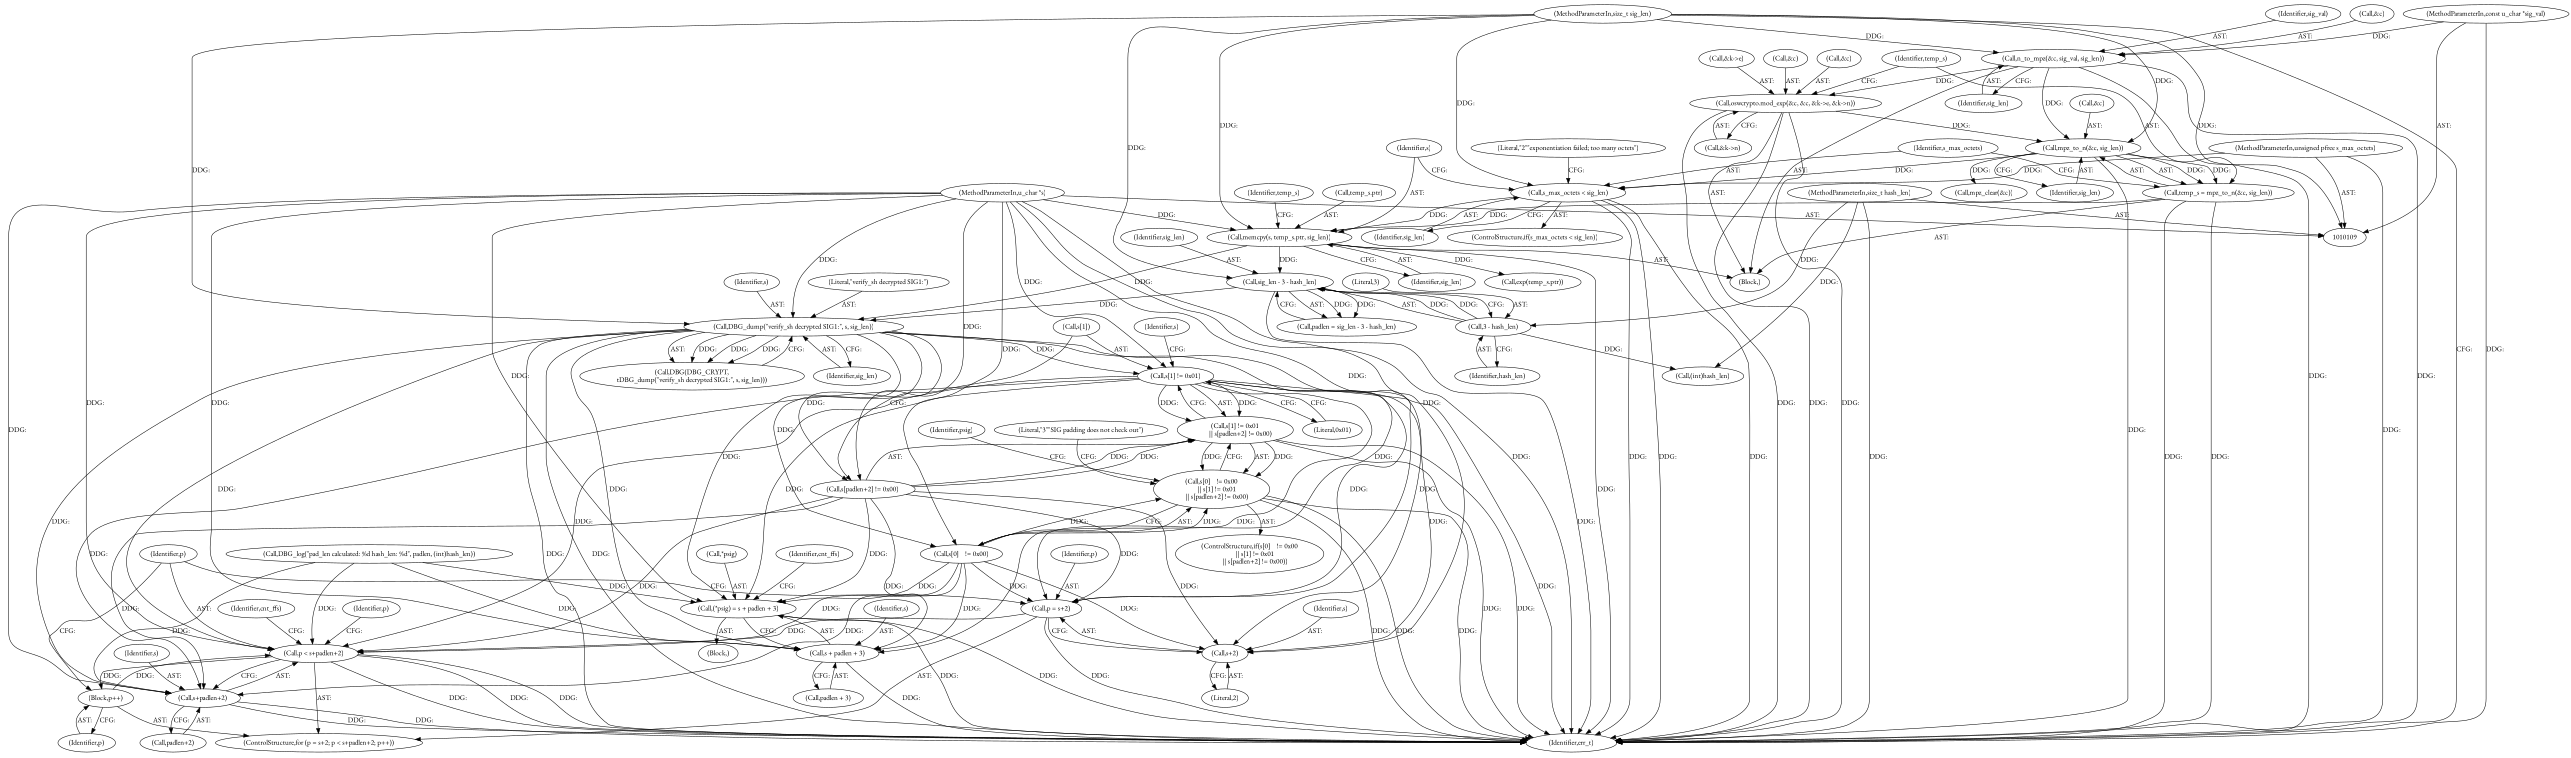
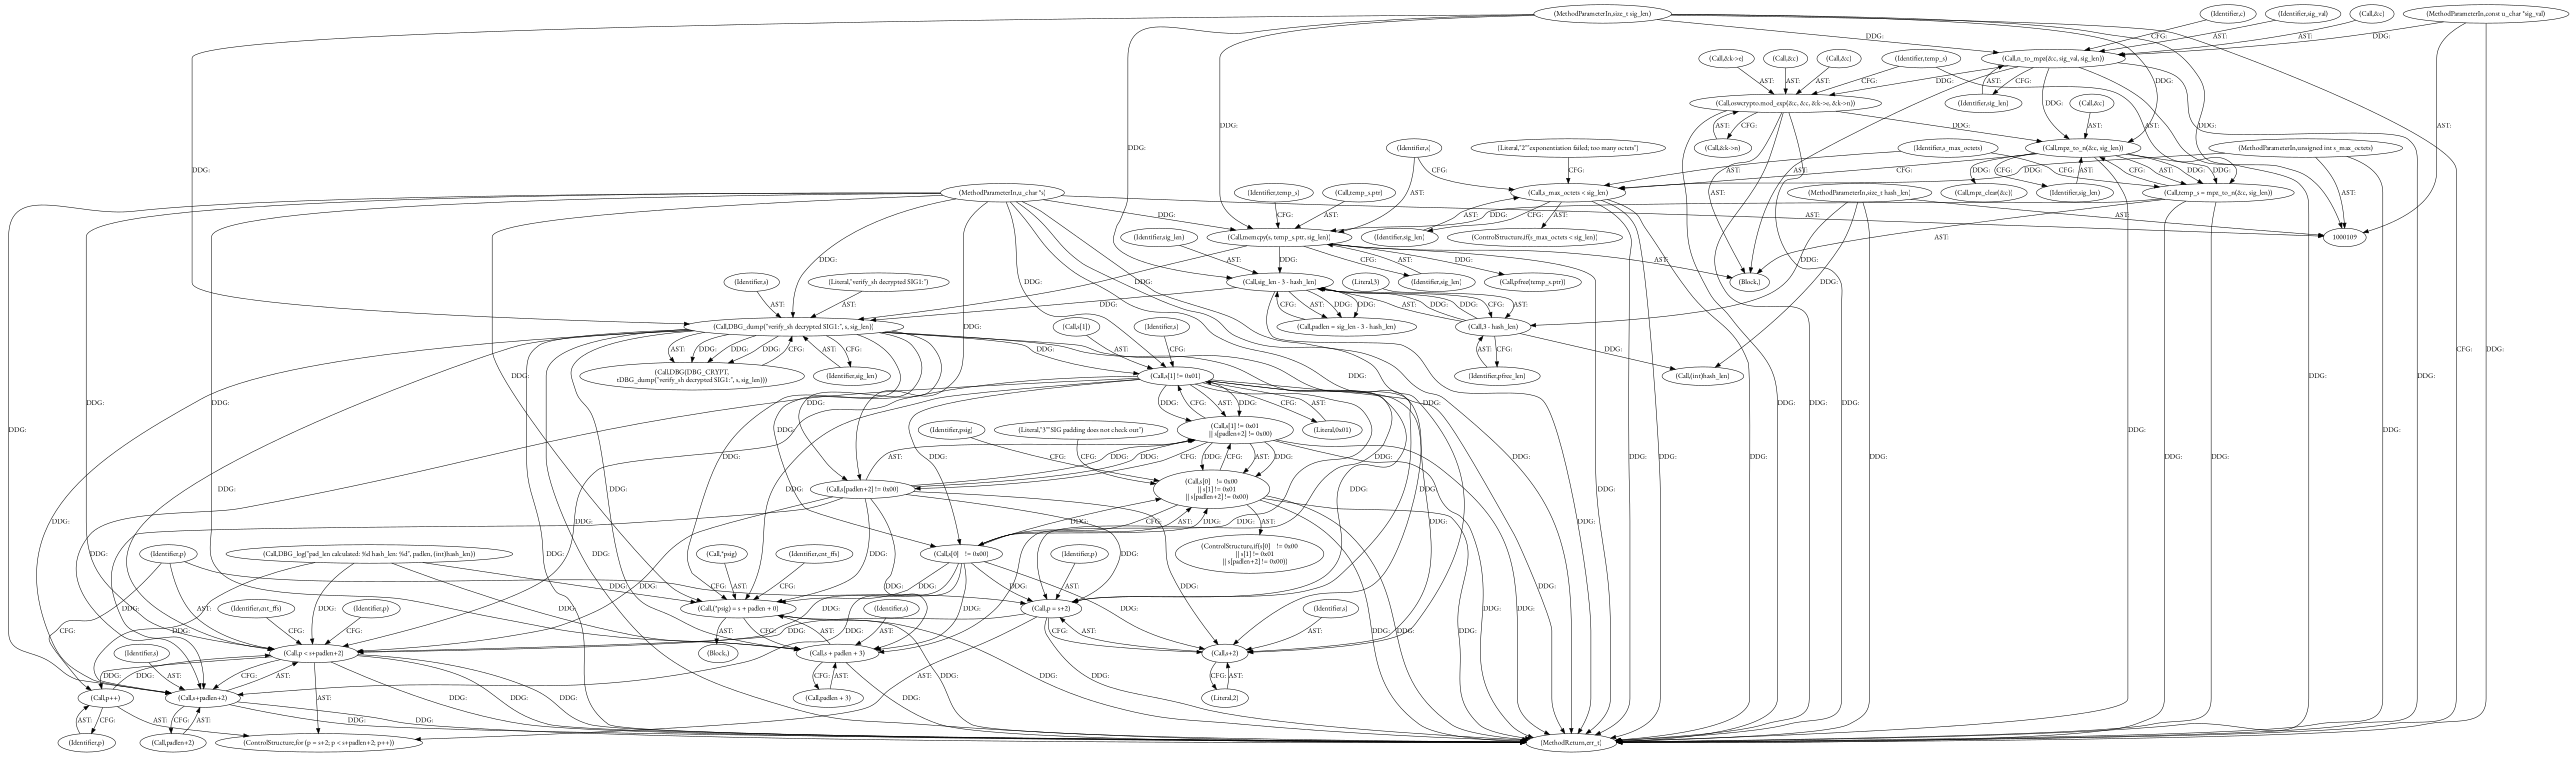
node "(Identifier,c)": added
edge "(MethodParameterIn,size_t sig_len)" -> "(Call,s_max_octets < sig_len)": removed, label "DDG:"
node "(MethodParameterIn,unsigned pfree s_max_octets)": label "(MethodParameterIn,unsigned pfree s_max_octets)" -> "(MethodParameterIn,unsigned int s_max_octets)"
edge "(Call,mpz_to_n(&c, sig_len))" -> "(Call,s_max_octets < sig_len)": label "DDG: " -> "CFG: "
edge "(Call,temp_s = mpz_to_n(&c, sig_len))" -> "(Call,mpz_to_n(&c, sig_len))": label "AST: " -> "CFG: "
edge "(Call,s_max_octets < sig_len)" -> "(Call,memcpy(s, temp_s.ptr, sig_len))": removed, label "DDG:"
node "1010109": label "1010109" -> "1000109"
node "(Call,exp(temp_s.ptr))": label "(Call,exp(temp_s.ptr))" -> "(Call,pfree(temp_s.ptr))"
node "(Identifier,hash_len)": label "(Identifier,hash_len)" -> "(Identifier,pfree_len)"
edge "(MethodParameterIn,u_char *s)" -> "(Call,s[0]    != 0x00)": now "(Call,s[1] != 0x01)" -> "(Call,s[0]    != 0x00)"
edge "(Call,s[1])" -> "(Call,s[padlen+2] != 0x00)": now "(Call,s[1] != 0x01 || s[padlen+2] != 0x00)" -> "(Call,s[padlen+2] != 0x00)"
edge "(Literal,0x01)" -> "(Call,s[1] != 0x01)": label "CFG: " -> "AST: "
node "(Call,(*psig) = s + padlen + 3)": label "(Call,(*psig) = s + padlen + 3)" -> "(Call,(*psig) = s + padlen + 0)"
node "(Block,p++)": label "(Block,p++)" -> "(Call,p++)"
node "(Identifier,err_t)": label "(Identifier,err_t)" -> "(MethodReturn,err_t)"
